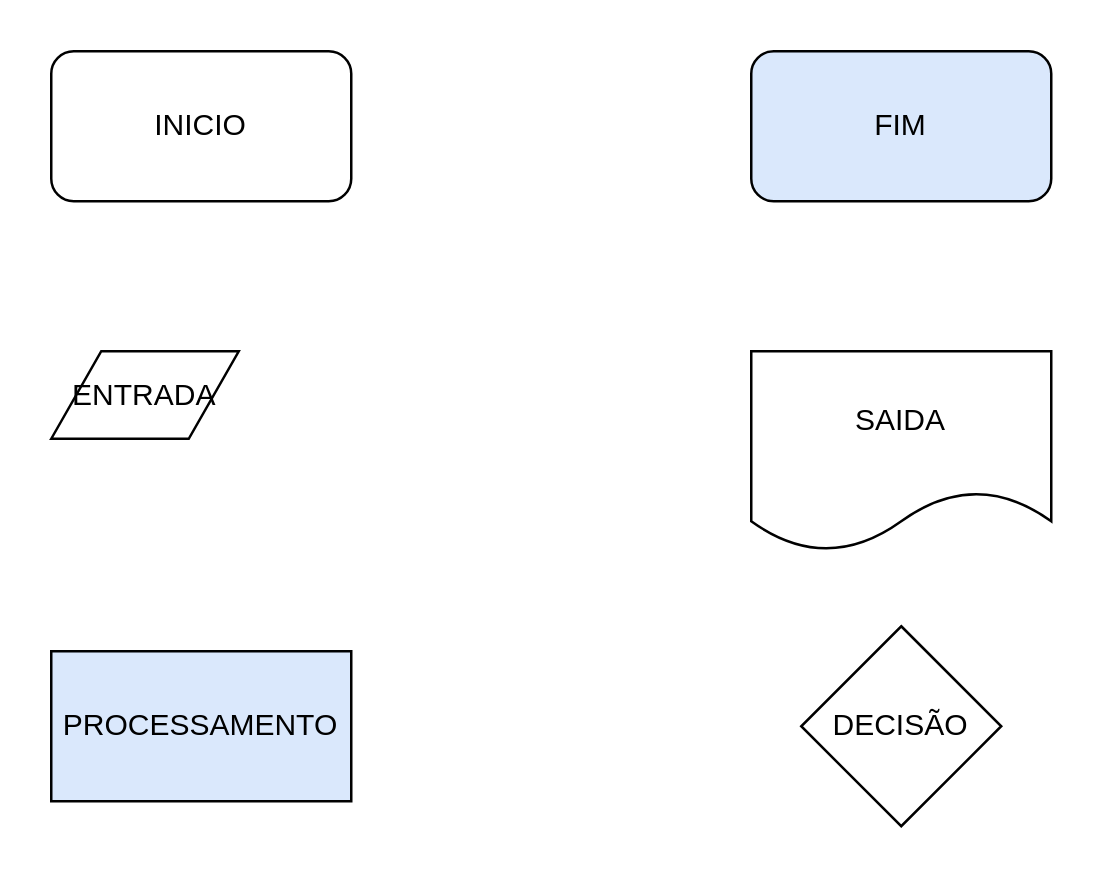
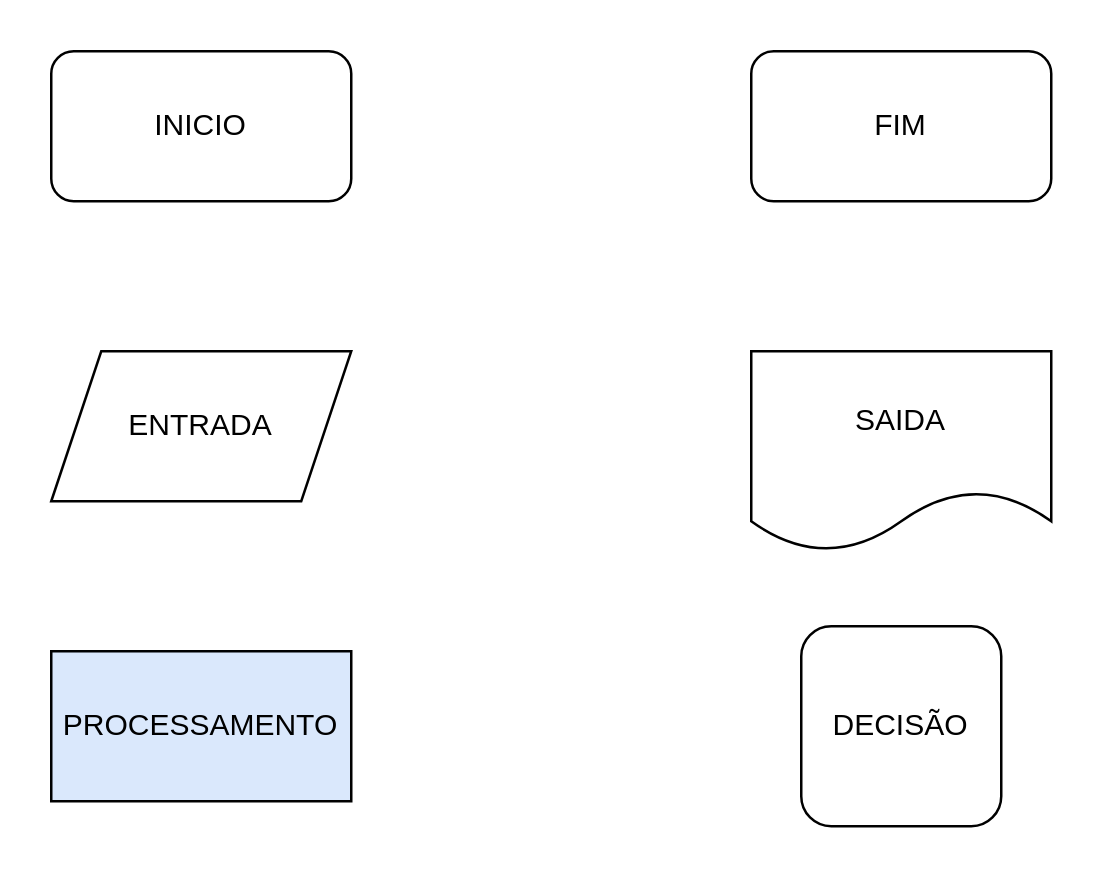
node "FIM": fillcolor #dae8fc -> #ffffff
node "ENTRADA": size 188x88 -> 300x150
node "DECISÃO": shape diamond -> rounded rectangle
